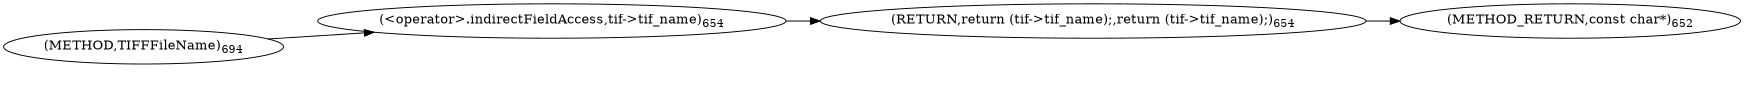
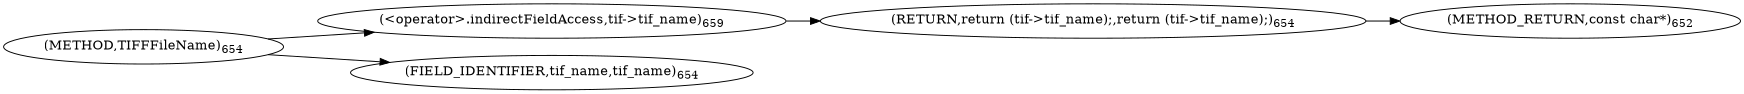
node "(<operator>.indirectFieldAccess,tif->tif_name)": text "654" -> "659"
node "(METHOD,TIFFFileName)": text "694" -> "654"
node "(FIELD_IDENTIFIER,tif_name,tif_name)": added
